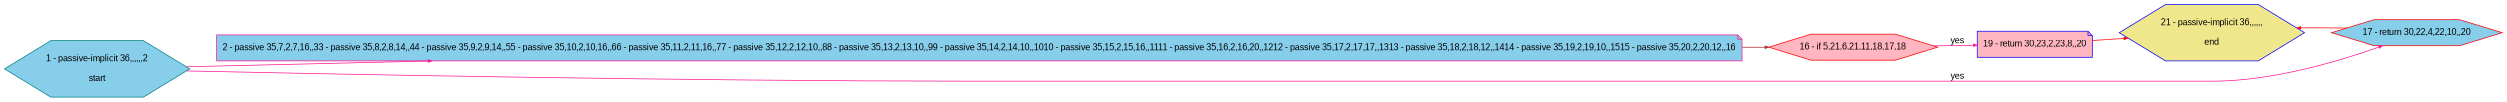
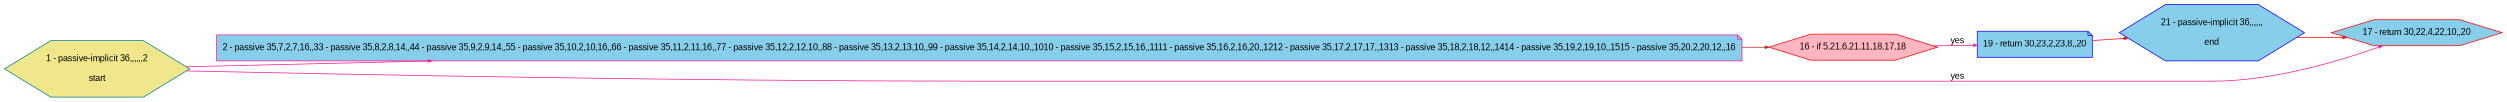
edge "17 - return 30,22,4,22,10,,20" -> "21 - passive-implicit 36,,,,,, end": reversed
node "21 - passive-implicit 36,,,,,, end": fillcolor khaki -> skyblue
node "19 - return 30,23,2,23,8,,20": fillcolor lightpink -> skyblue
node "1 - passive-implicit 36,,,,,,2 start": fillcolor skyblue -> khaki
